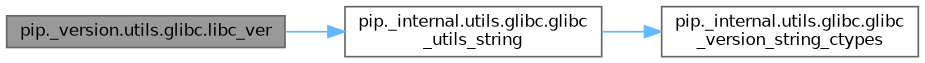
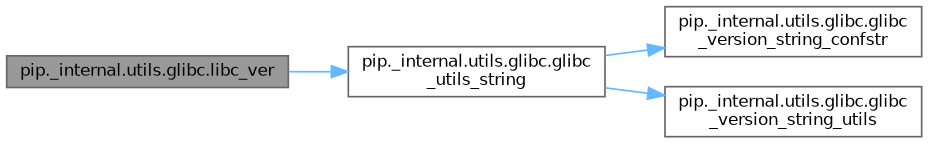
node "pip._version.utils.glibc.libc_ver": label "pip._version.utils.glibc.libc_ver" -> "pip._internal.utils.glibc.libc_ver"
node "pip._internal.utils.glibc.glibc _version_string_ctypes": label "pip._internal.utils.glibc.glibc _version_string_ctypes" -> "pip._internal.utils.glibc.glibc _version_string_utils"
node "pip._internal.utils.glibc.glibc _version_string_confstr": added
